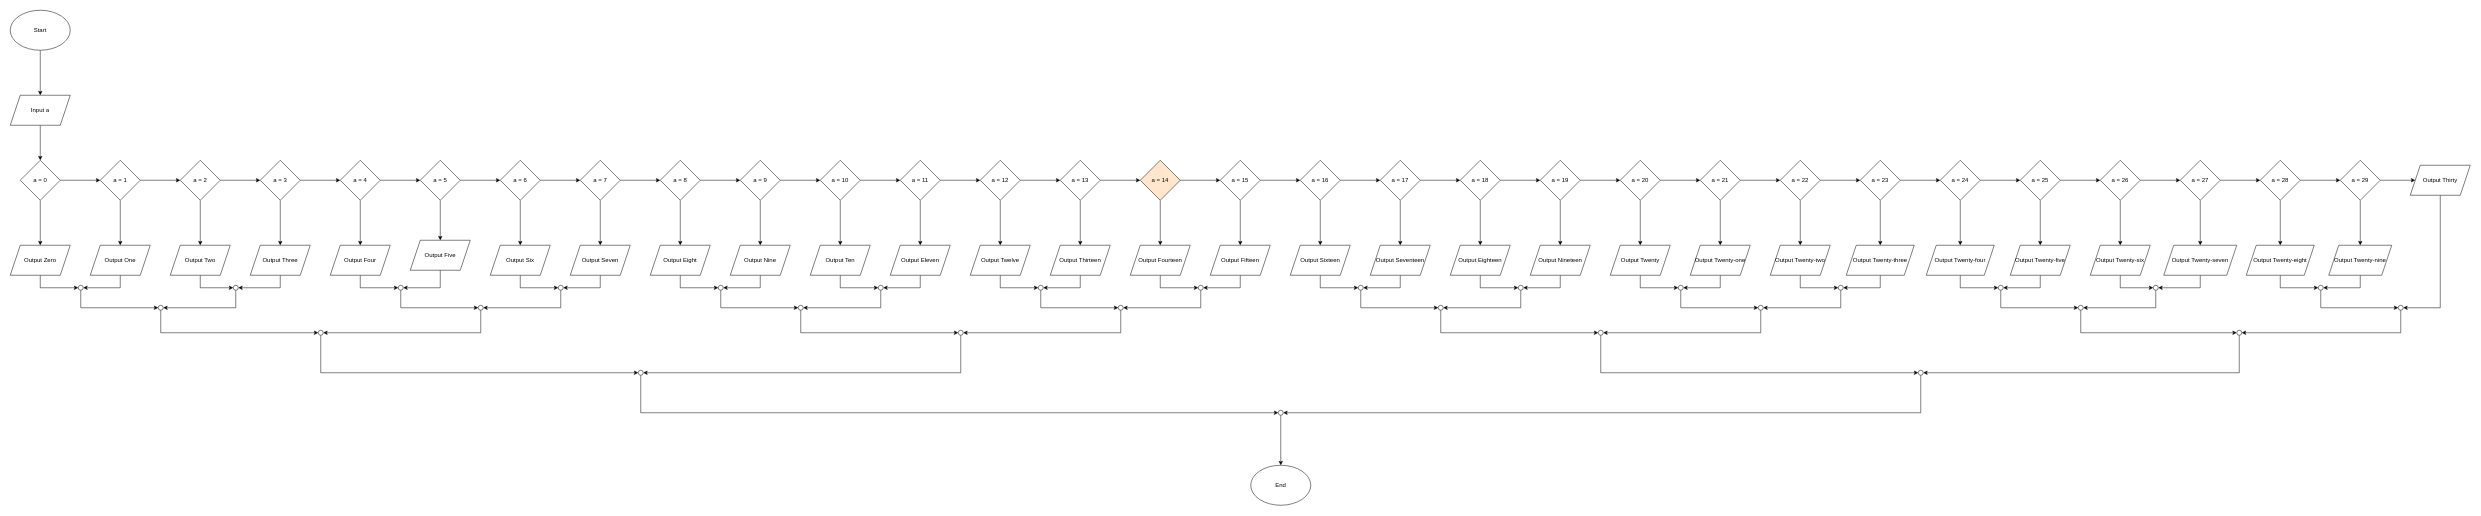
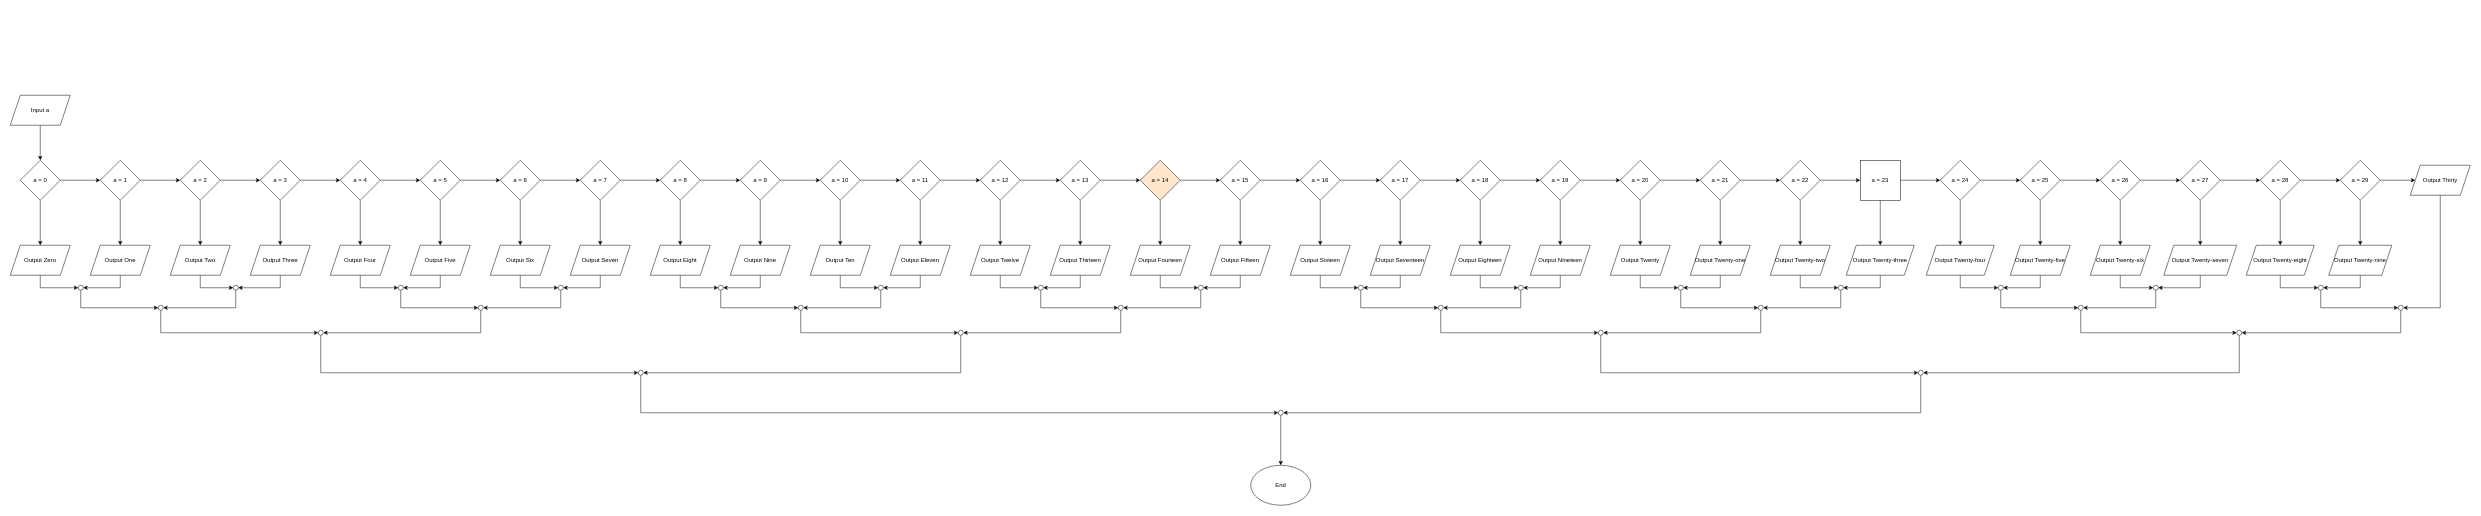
node "Start": removed
edge "Start" -> "Input a": removed
node "a = 23": shape diamond -> rectangle
node "Output Five": moved (440, 255) -> (440, 260)
